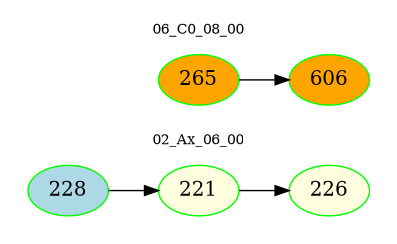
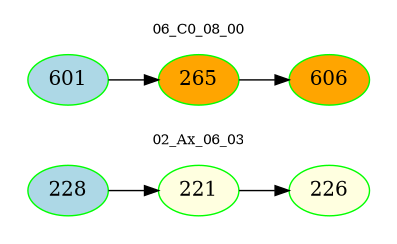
node "601": added
cluster "02_Ax_06_00": label "02_Ax_06_00" -> "02_Ax_06_03"
